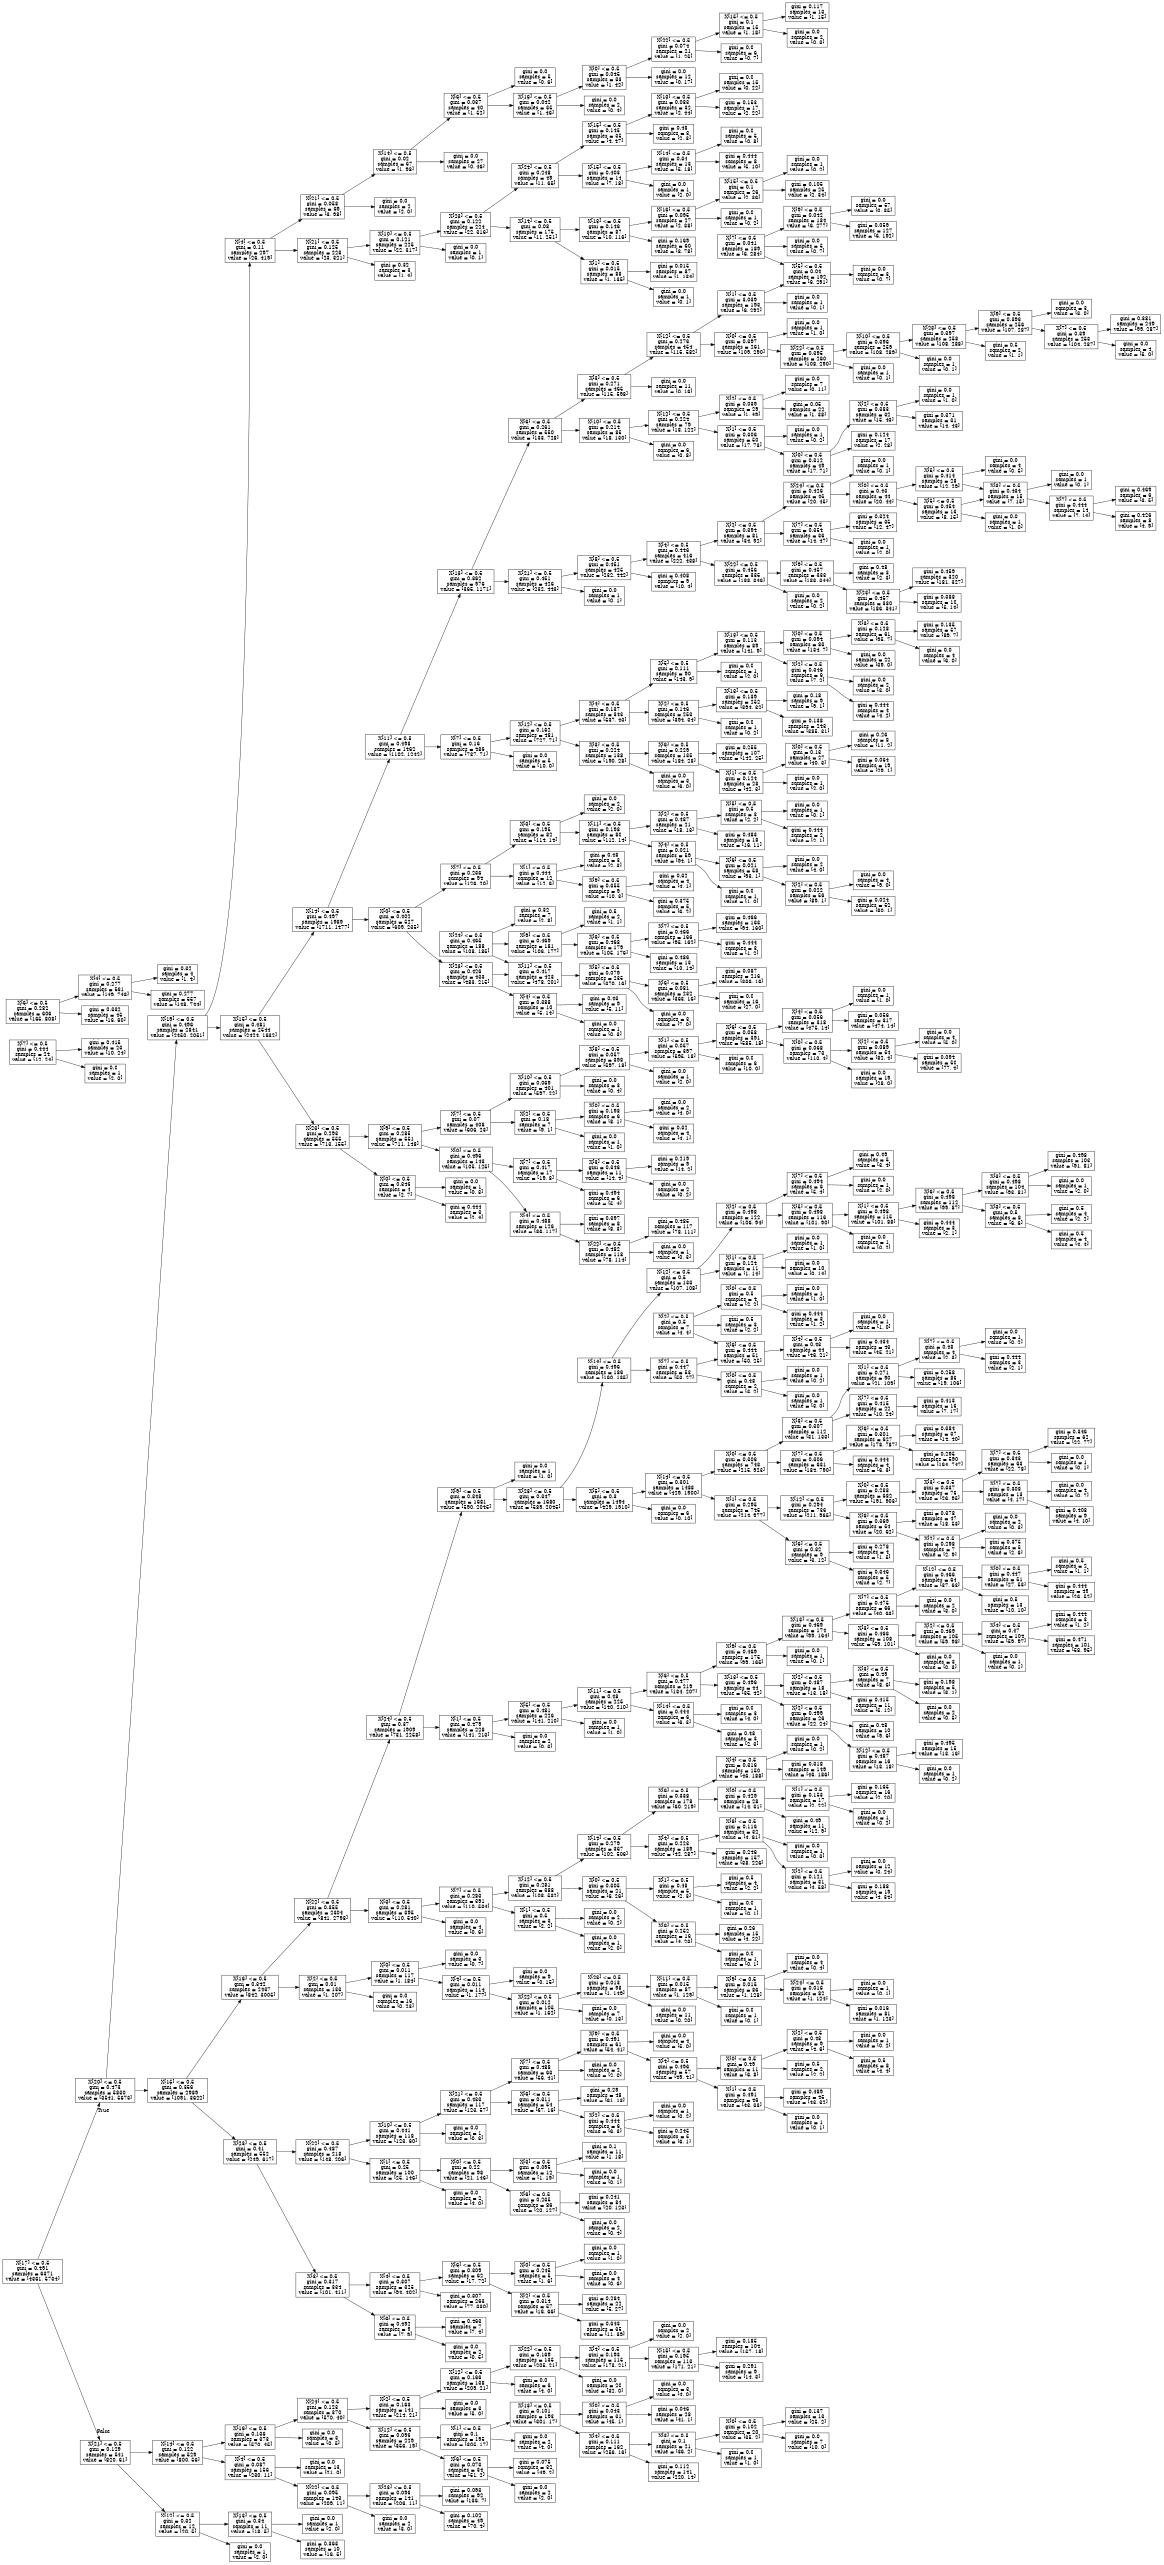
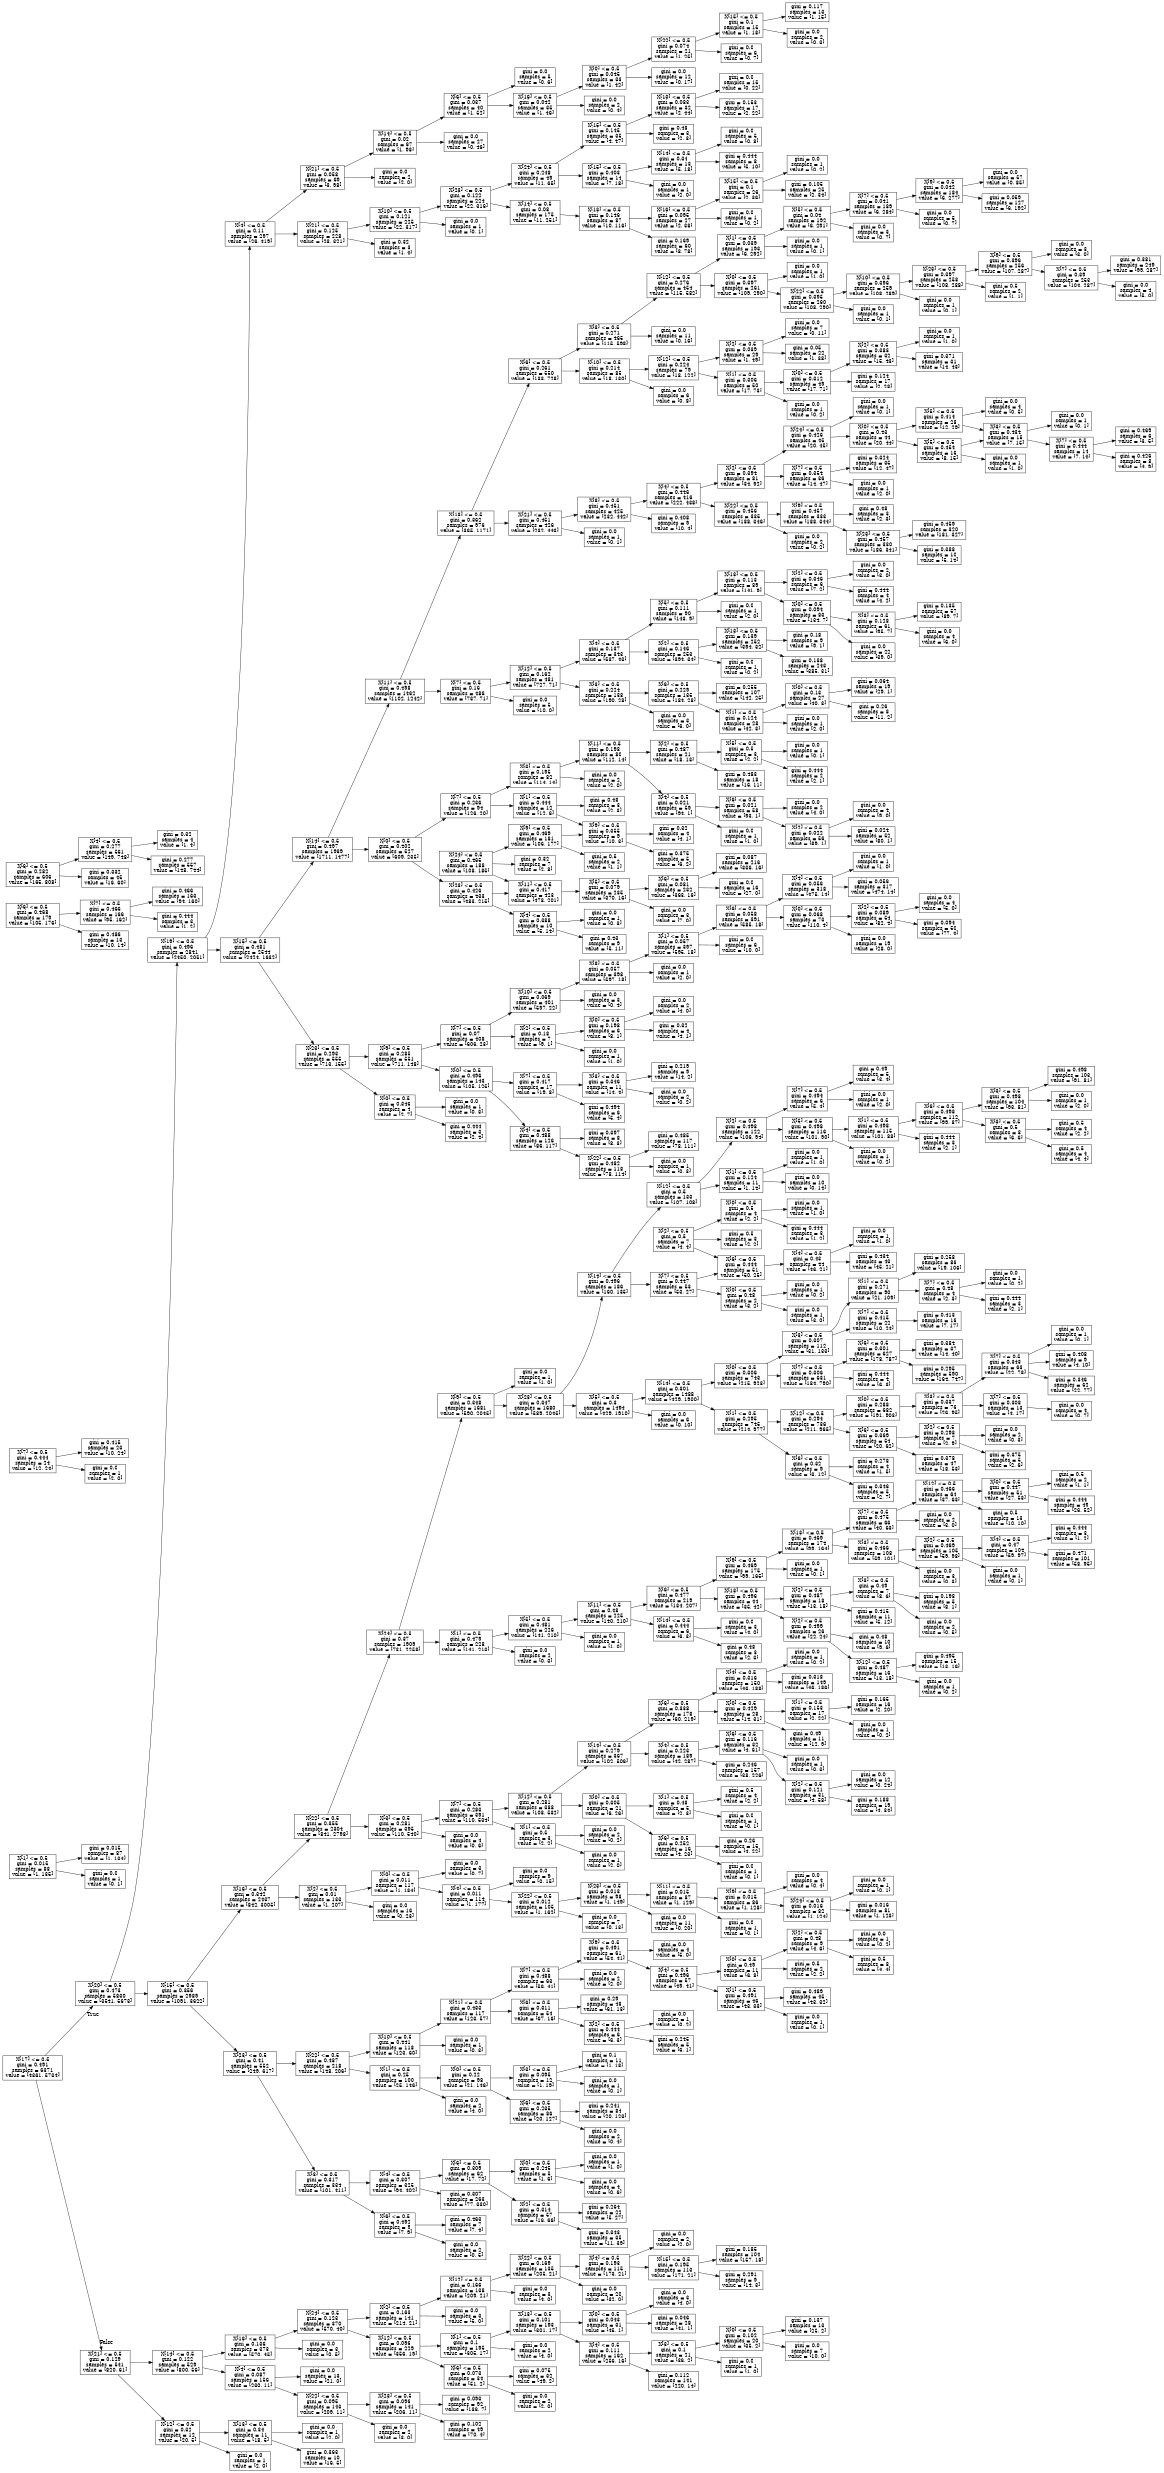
edge "X[14] <= 0.5 gini = 0.08 samples = 175 value = [11, 251]" -> "X[1] <= 0.5 gini = 0.015 samples = 88 value = [1, 135]": removed
edge "X[7] <= 0.5 gini = 0.041 samples = 189 value = [6, 284]" -> "X[5] <= 0.5 gini = 0.04 samples = 192 value = [6, 291]": reversed
node "X[1] <= 0.5 gini = 3.039 samples = 193 value = [6, 292]": label "X[1] <= 0.5 gini = 3.039 samples = 193 value = [6, 292]" -> "X[1] <= 0.5 gini = 0.039 samples = 193 value = [6, 292]"
edge "X[9] <= 0.5 gini = 0.469 samples = 181 value = [106, 177]" -> "X[6] <= 0.5 gini = 0.468 samples = 179 value = [105, 176]": now "X[9] <= 0.5 gini = 0.469 samples = 181 value = [106, 177]" -> "X[9] <= 0.5 gini = 0.355 samples = 9 value = [10, 3]"
edge "X[7] <= 0.5 gini = 0.308 samples = 13 value = [4, 17]" -> "gini = 0.408 samples = 9 value = [4, 10]": now "X[7] <= 0.5 gini = 0.343 samples = 63 value = [22, 78]" -> "gini = 0.408 samples = 9 value = [4, 10]"
